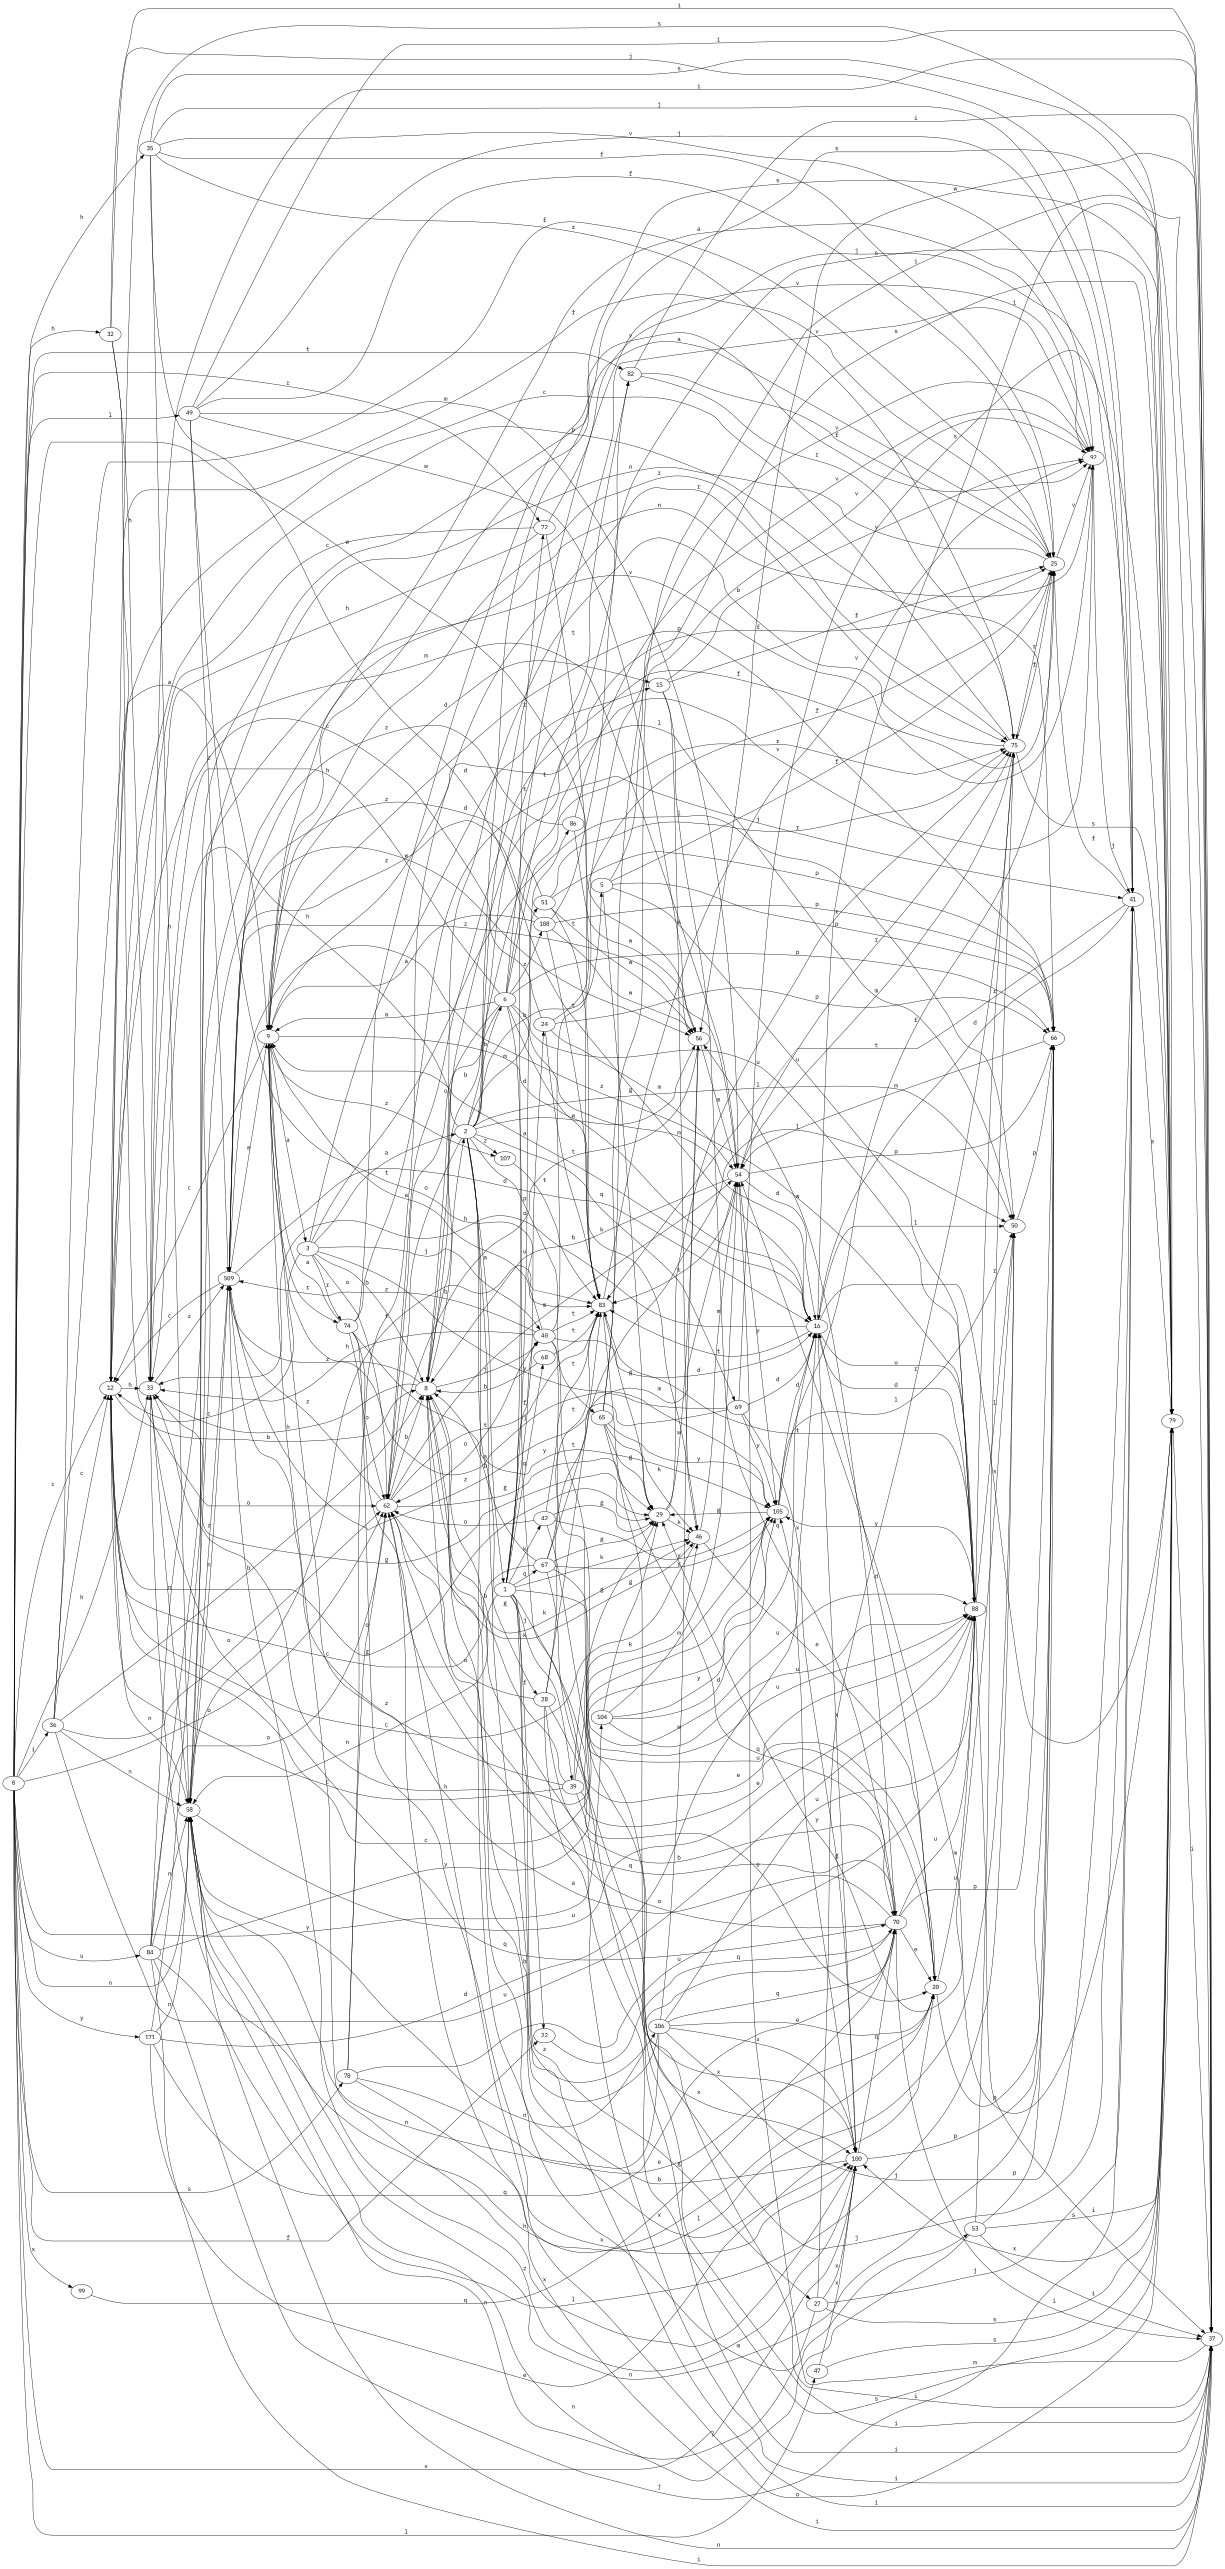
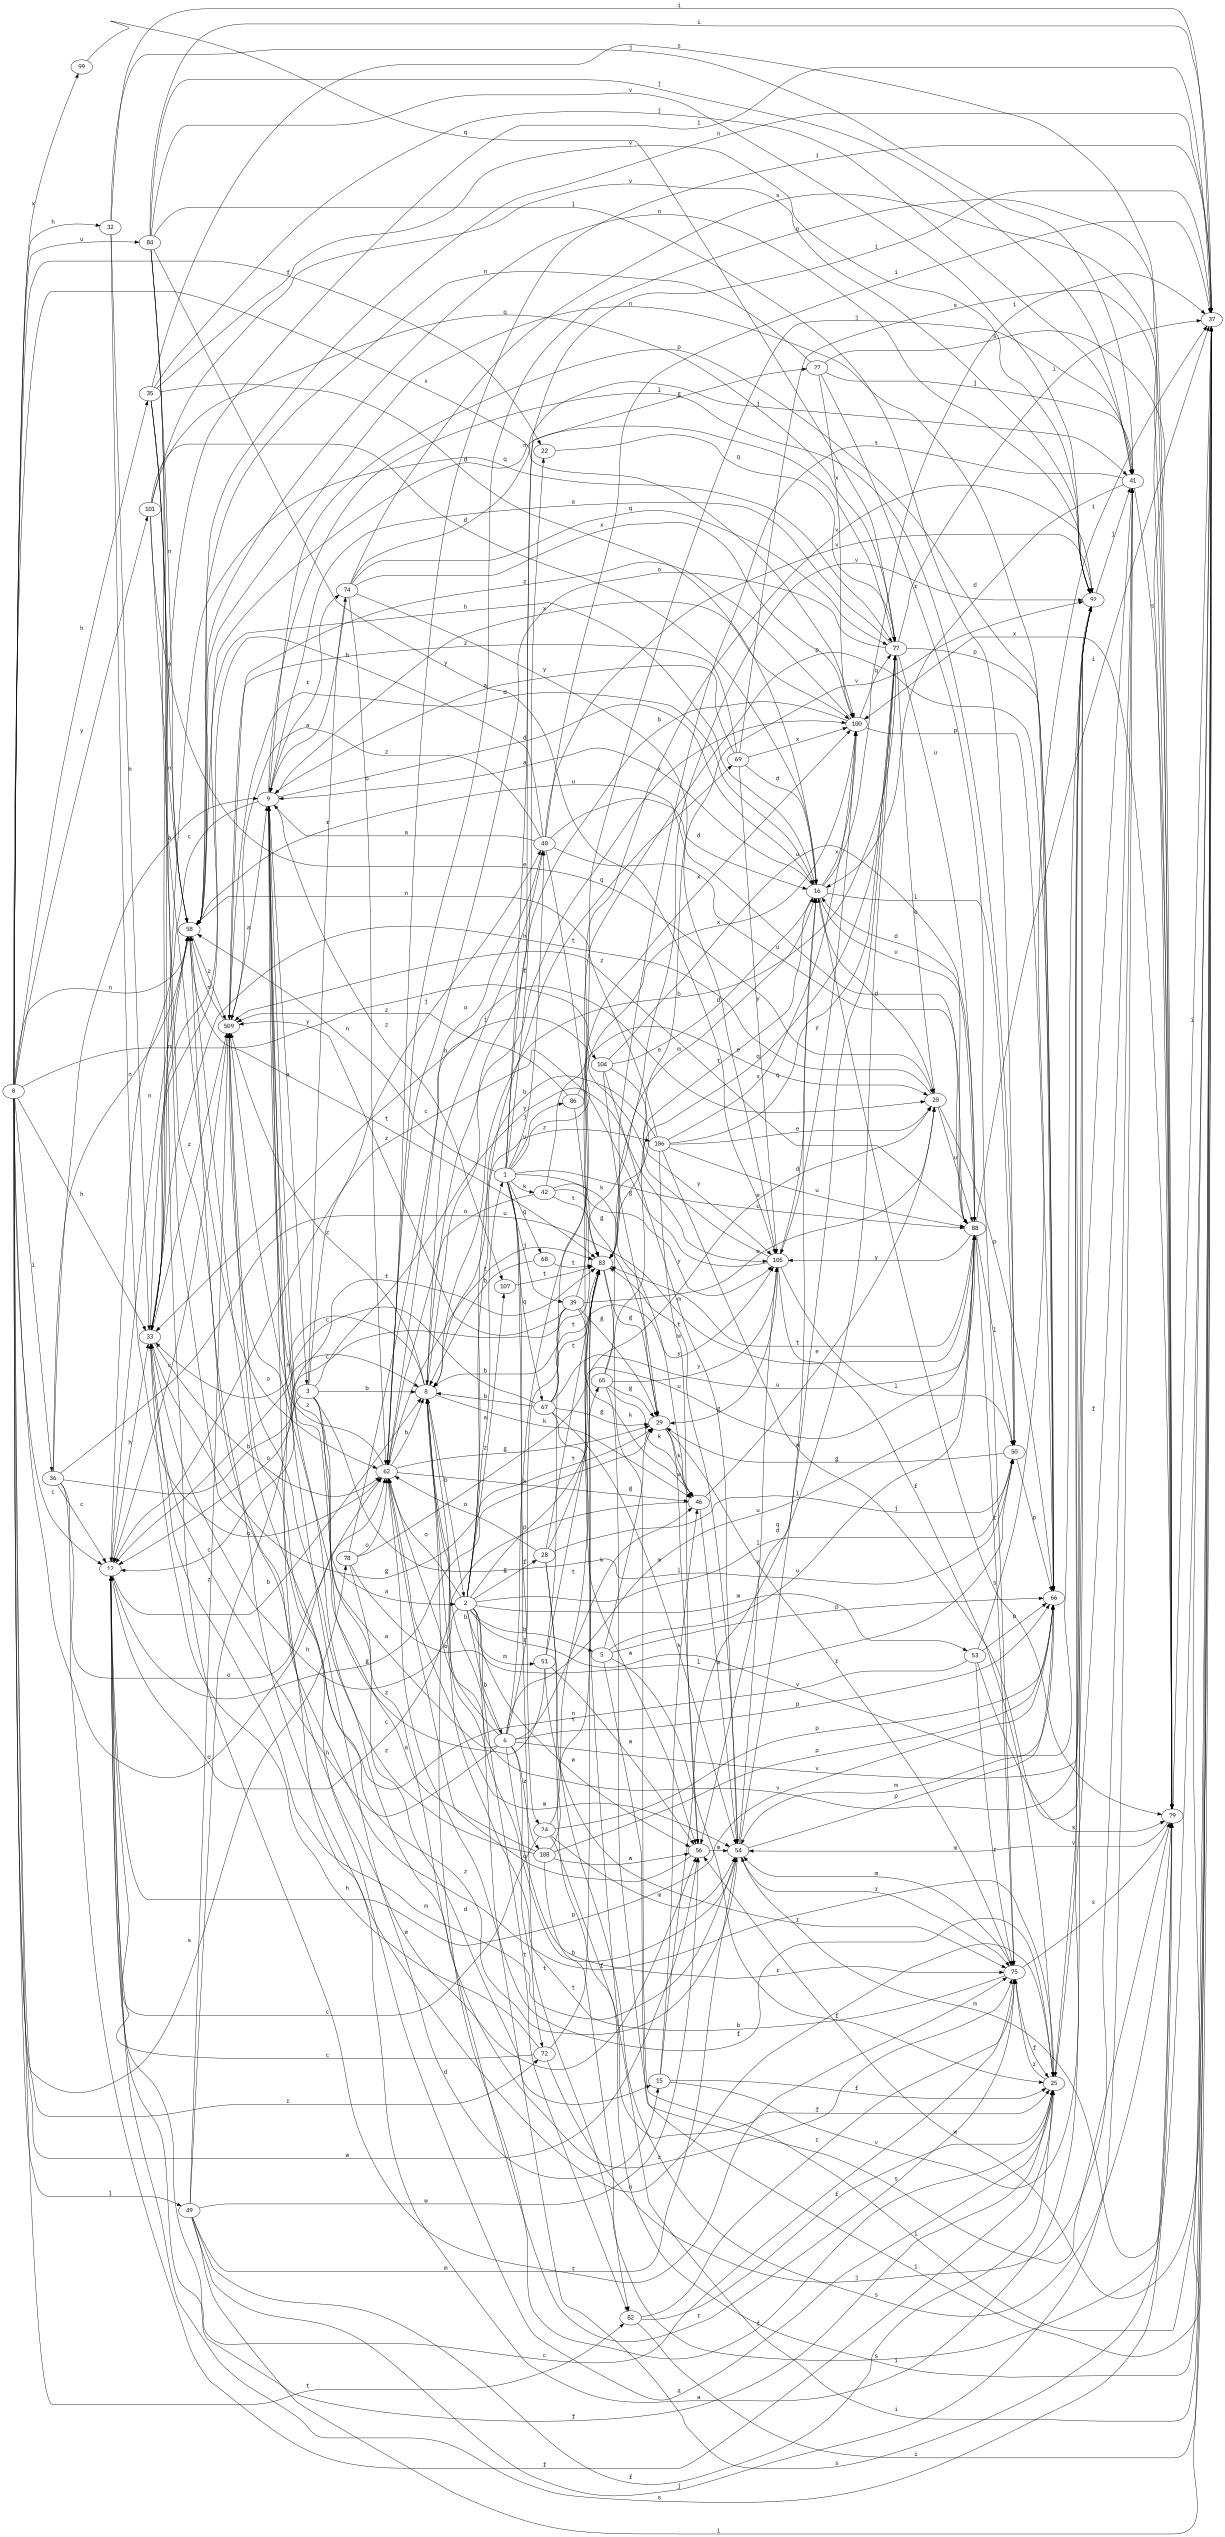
edge "3" -> "62": now "33" -> "62"
node "70": label "70" -> "77"
node "171": label "171" -> "101"
node "47": removed
